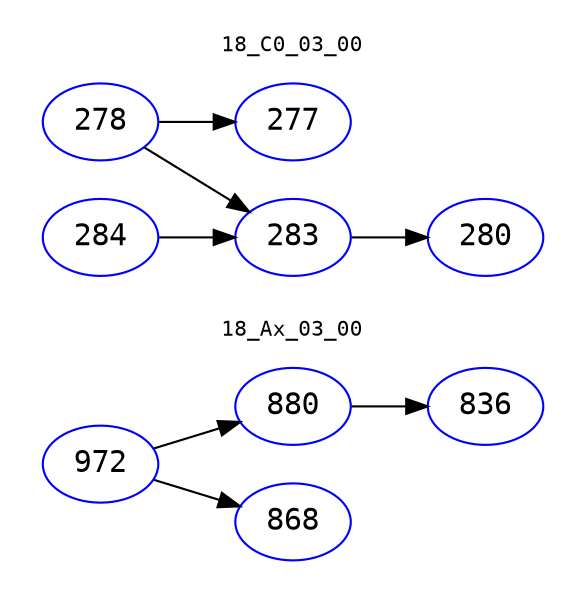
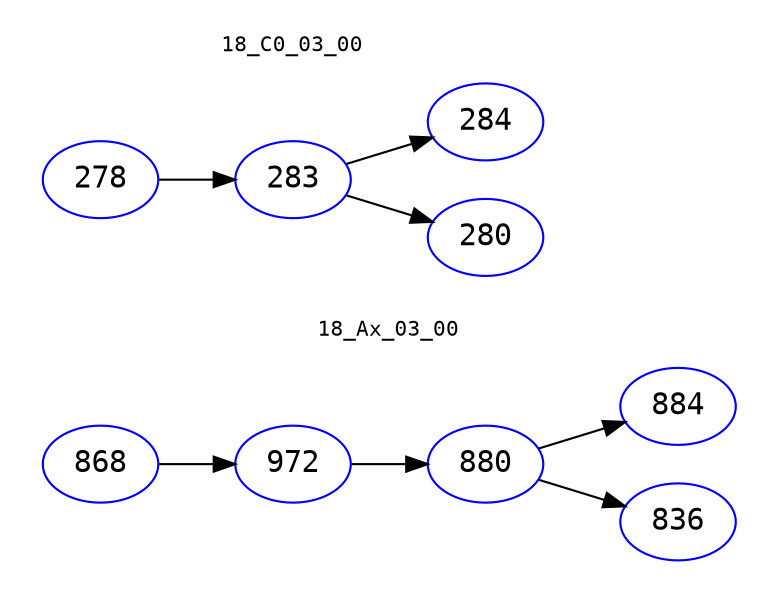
node "277": removed
edge "284" -> "283": reversed
node "884": added
edge "972" -> "868": reversed
